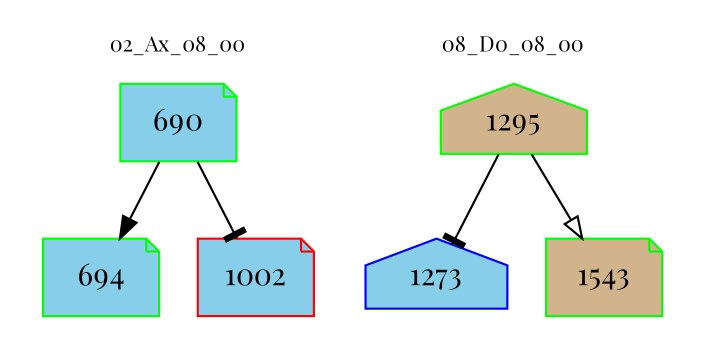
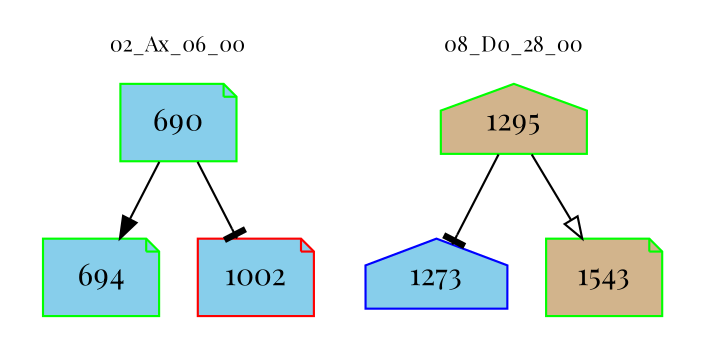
cluster "02_Ax_08_00": label "02_Ax_08_00" -> "02_Ax_06_00"
cluster "08_D0_08_00": label "08_D0_08_00" -> "08_D0_28_00"
